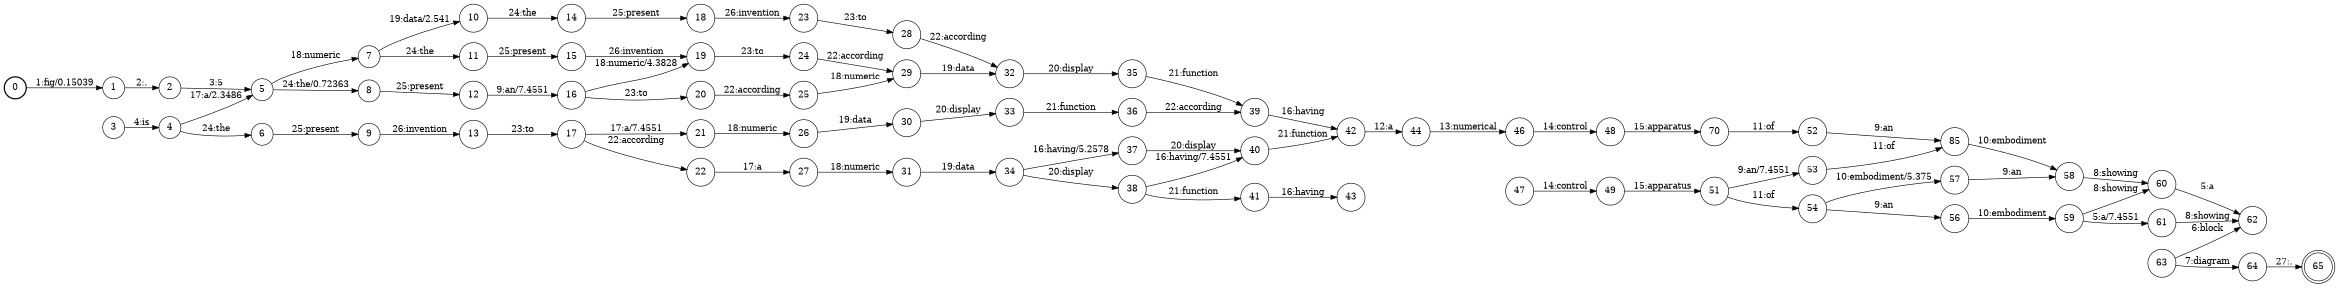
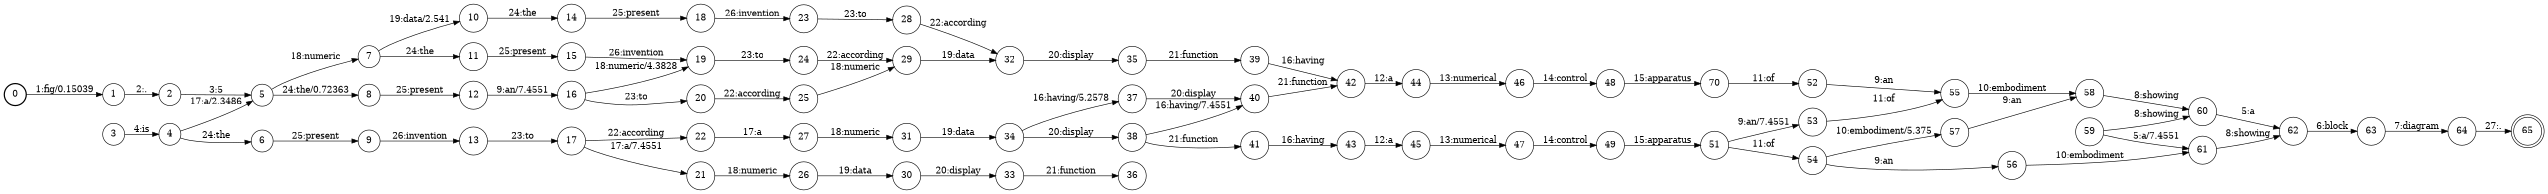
edge "36" -> "39": removed, label "22:according"
node "85": label "85" -> "55"
node "45": added
edge "56" -> "59": now "56" -> "61"
edge "63" -> "62": reversed
